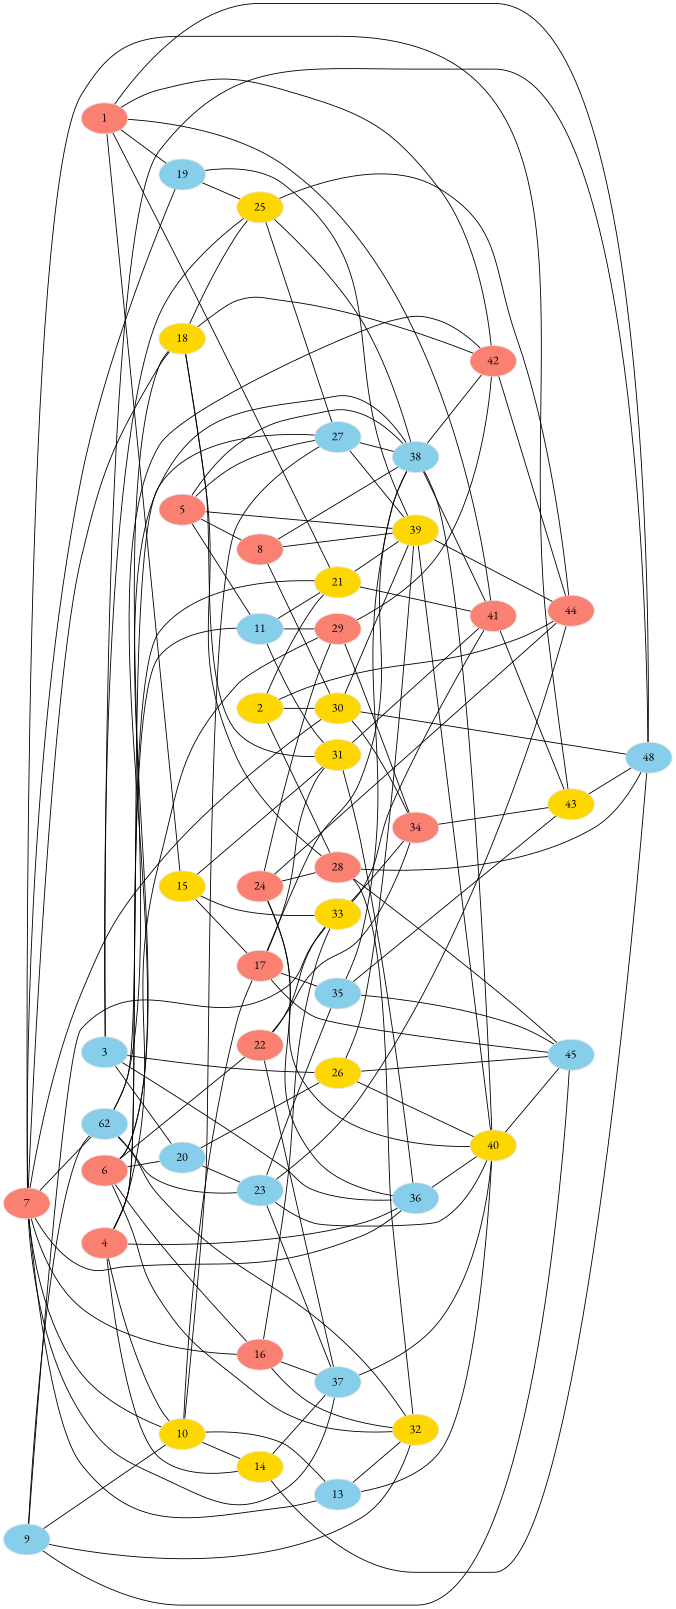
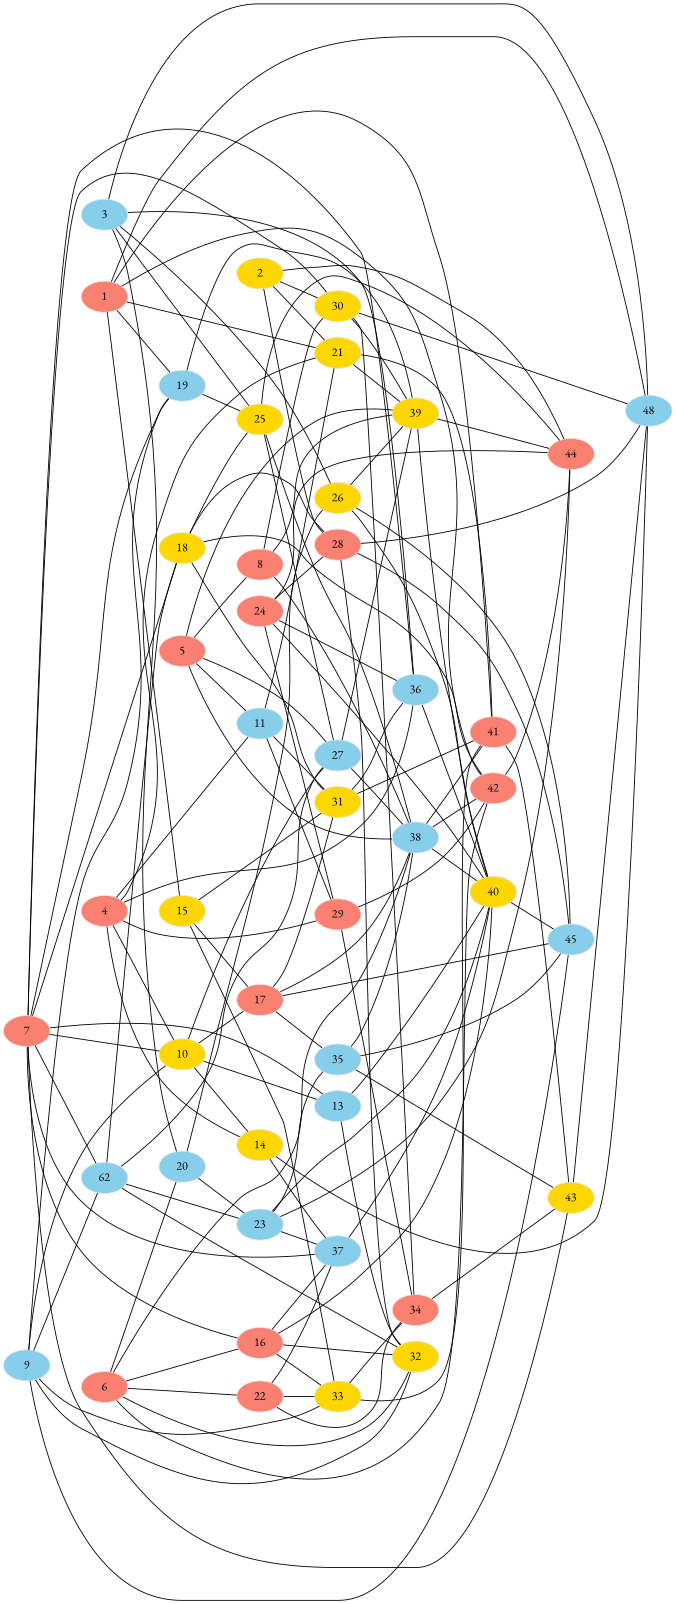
edge "19" -- "9": added
edge "40" -- "16": added
